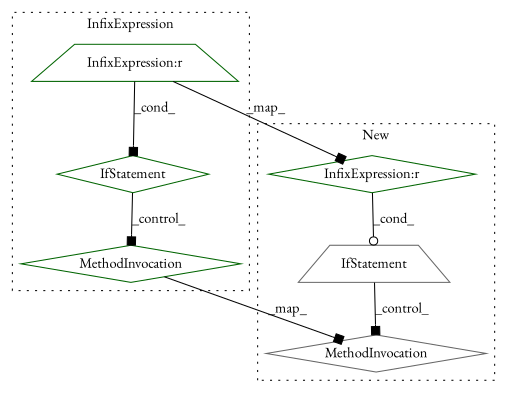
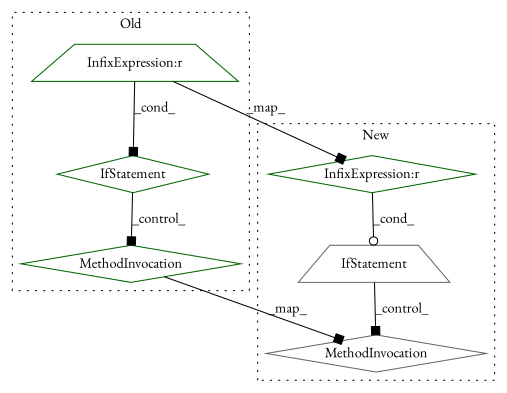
cluster "InfixExpression": label "InfixExpression" -> "Old"
